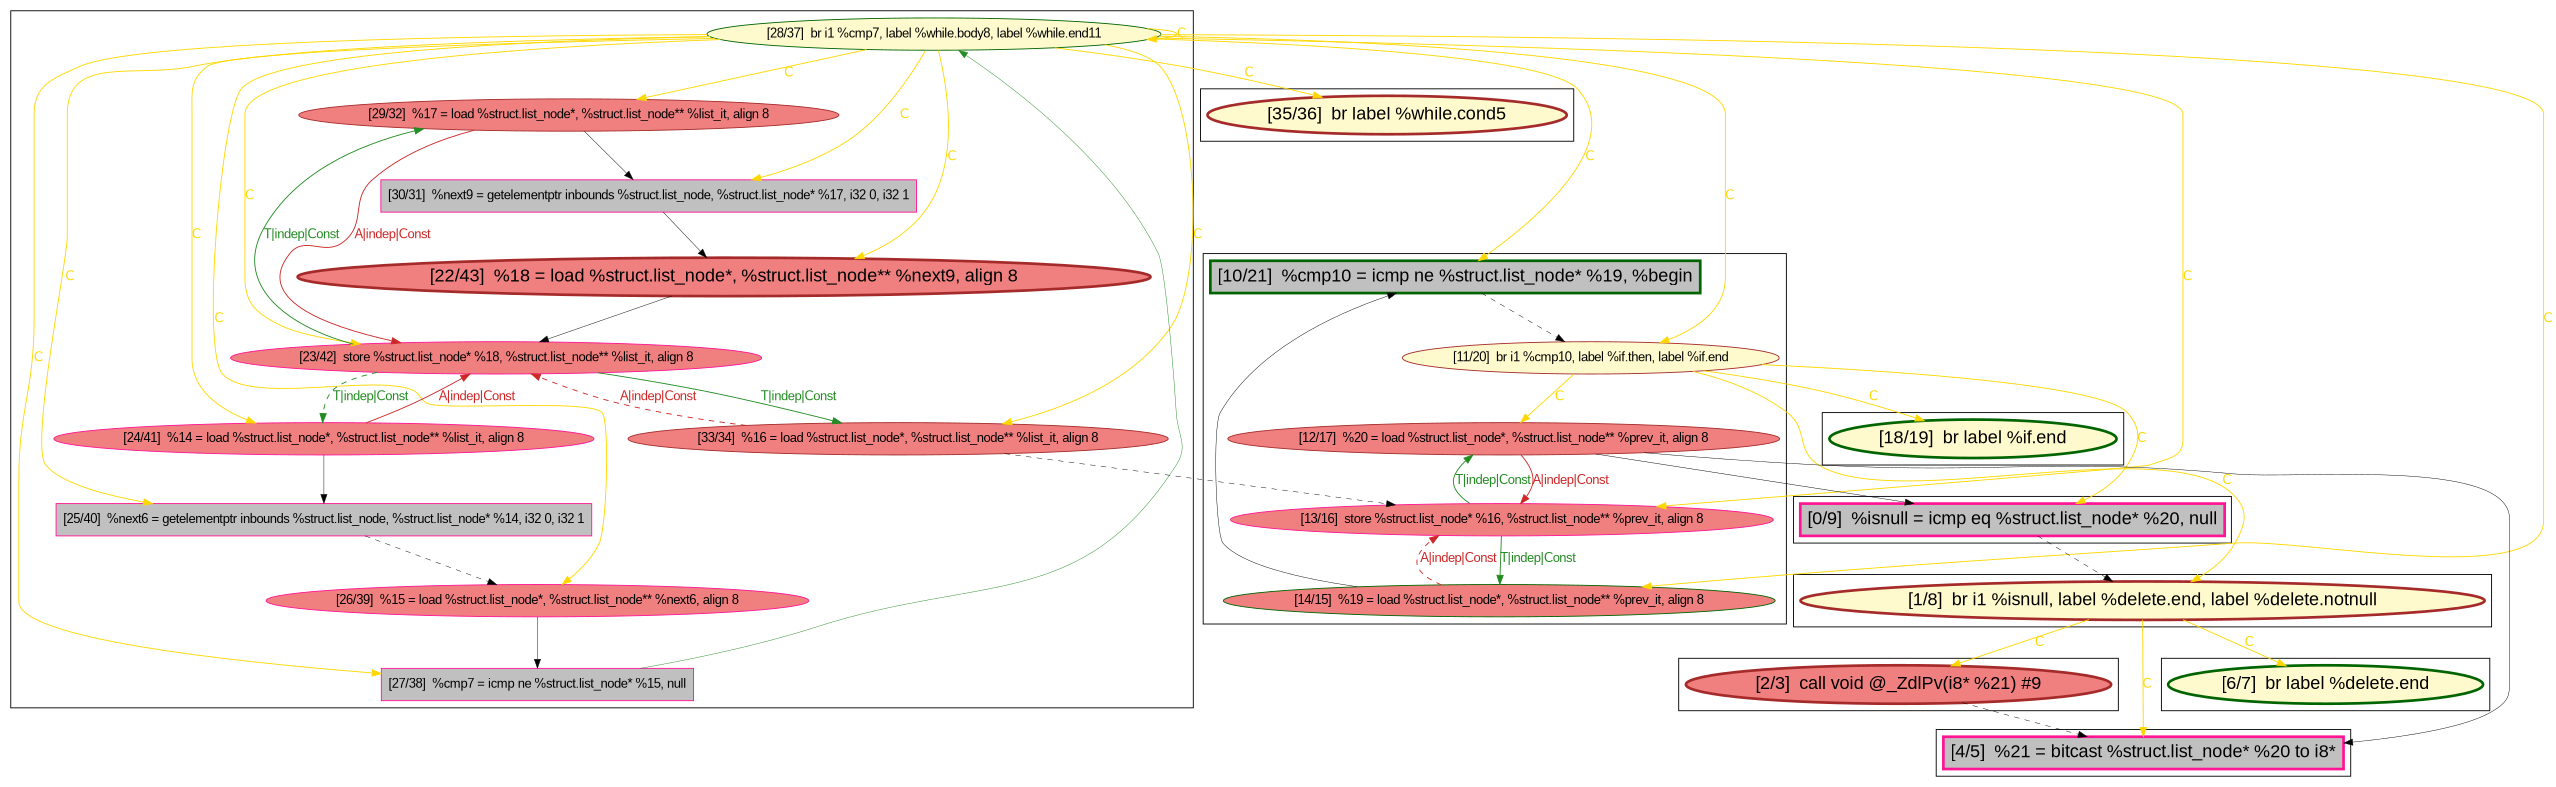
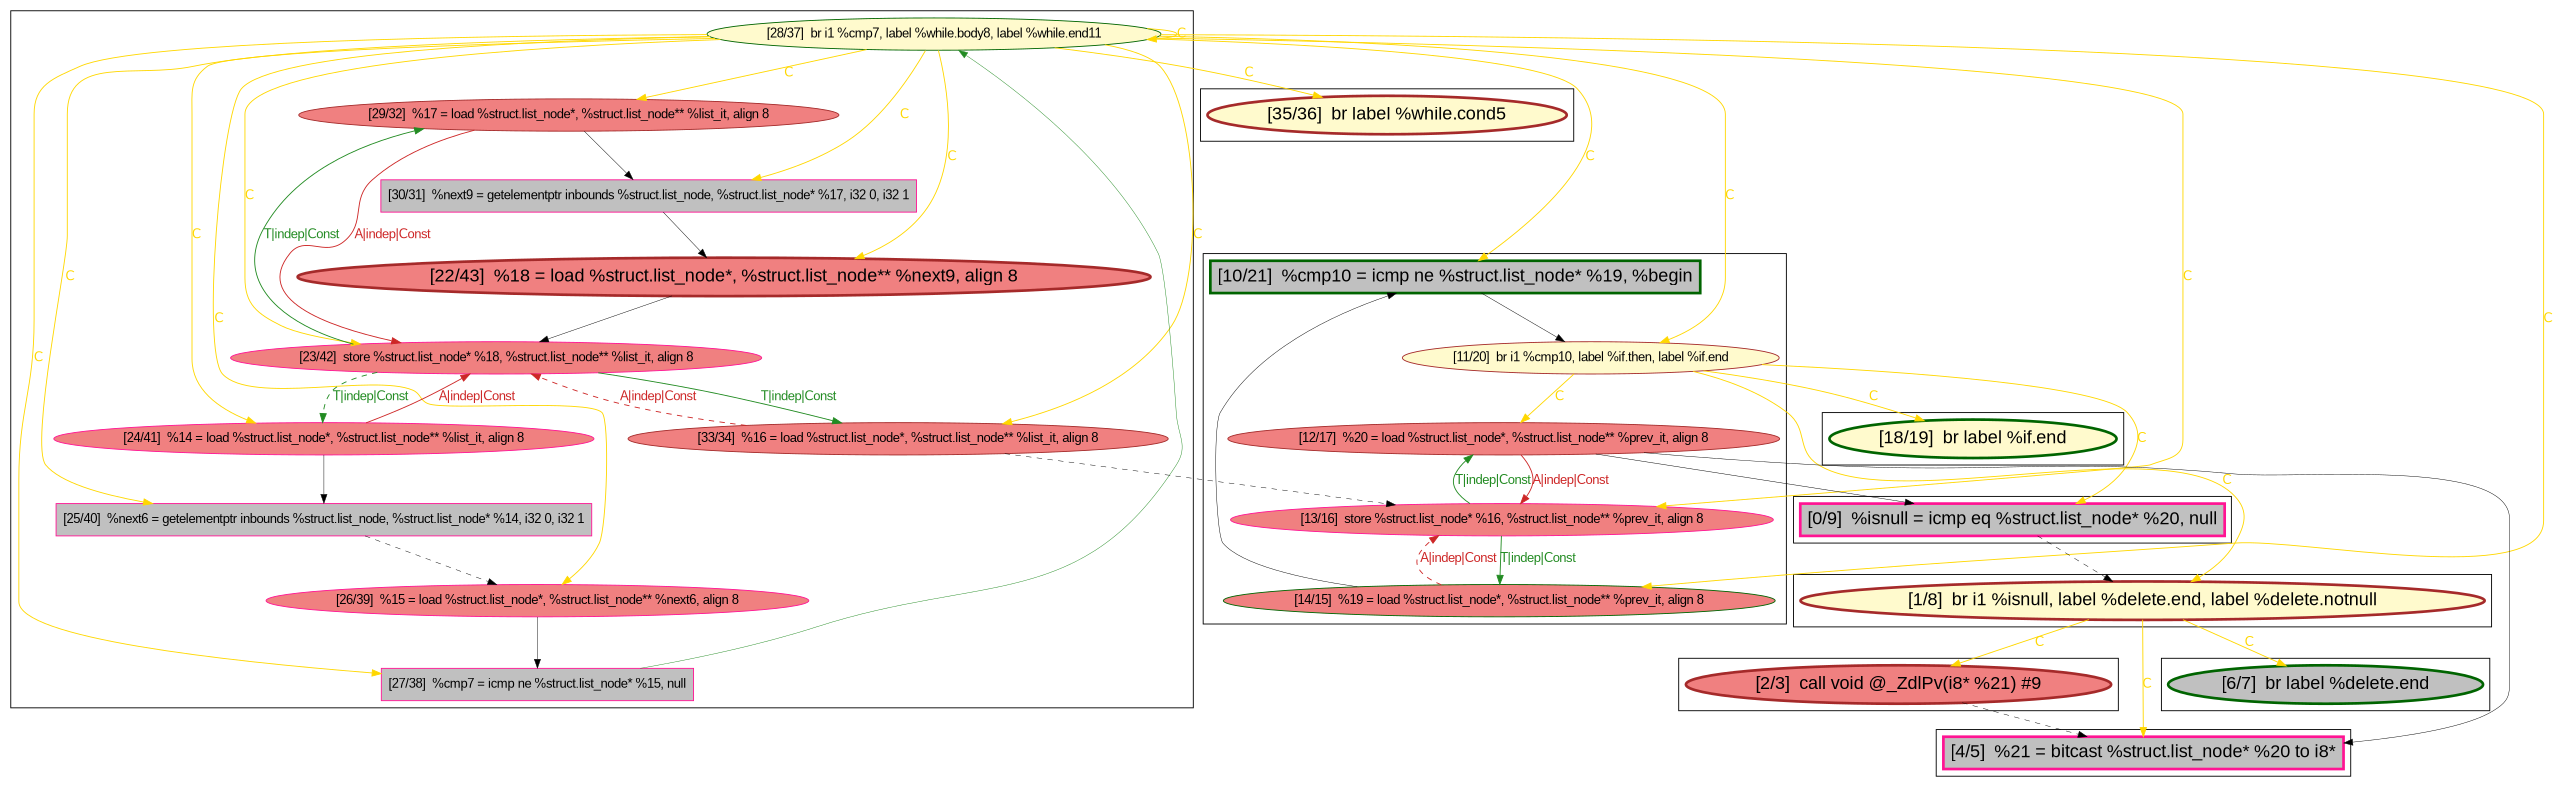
edge "[10/21]  %cmp10 = icmp ne %struct.list_node* %19, %begin" -> "[11/20]  br i1 %cmp10, label %if.then, label %if.end": style dashed -> solid
node "[6/7]  br label %delete.end": fillcolor lemonchiffon -> grey
